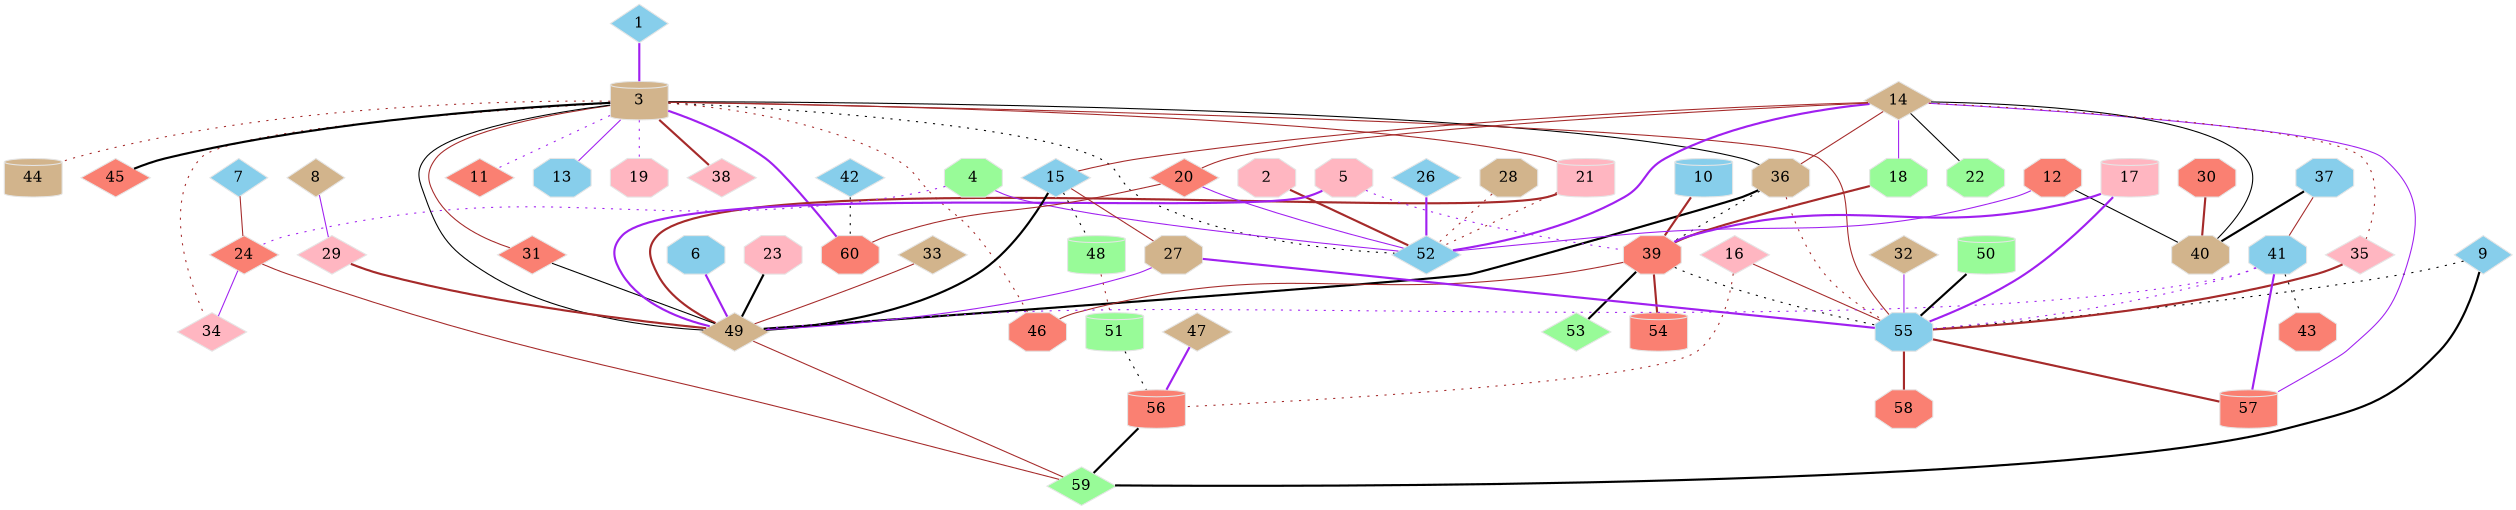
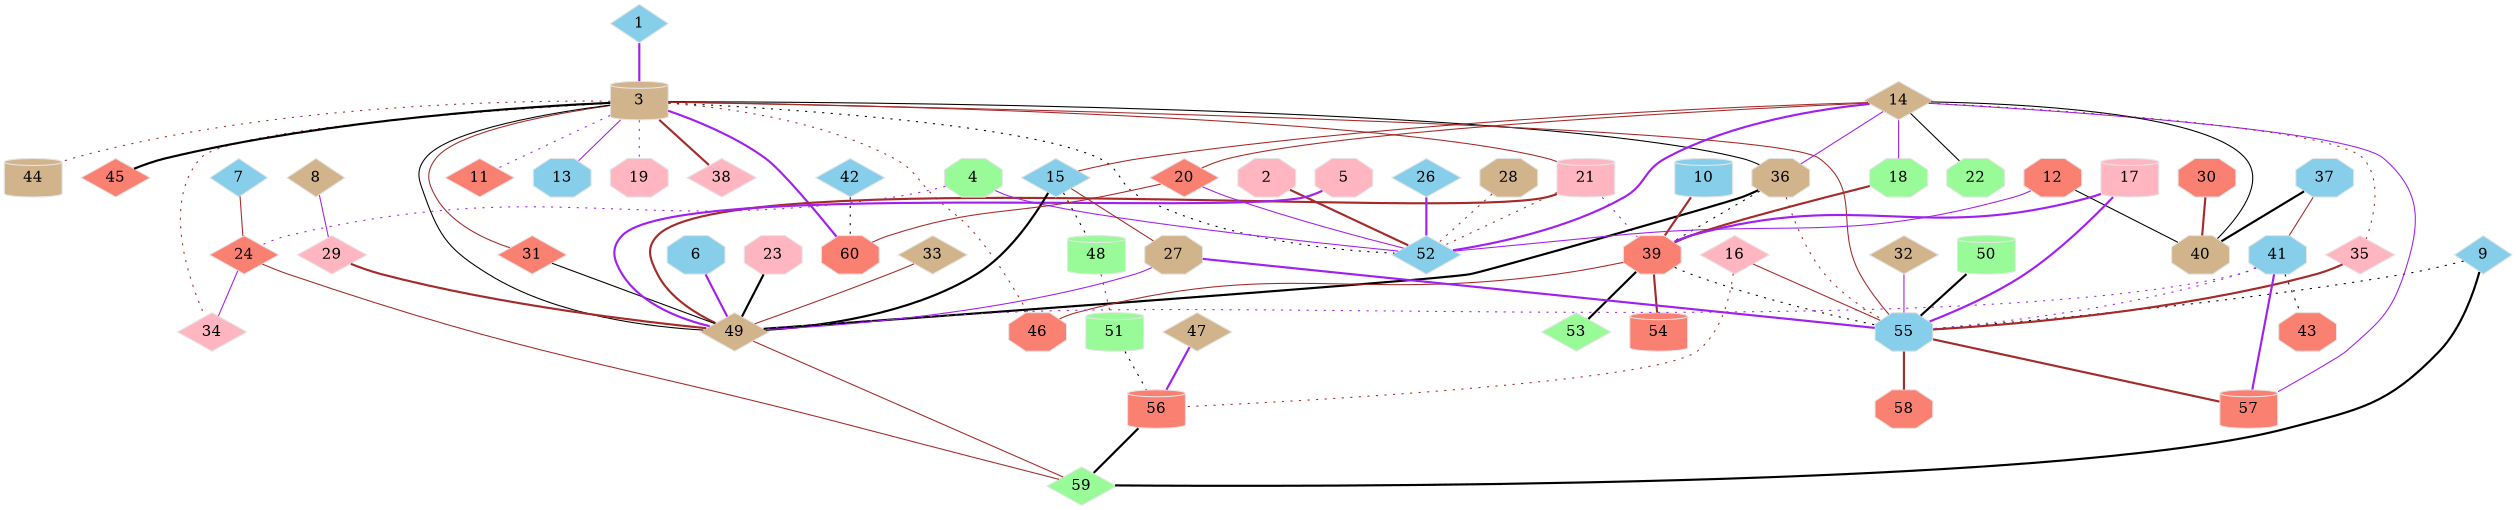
edge "14" -- "36": color brown -> purple
edge "5" -- "39": now "21" -- "39"
